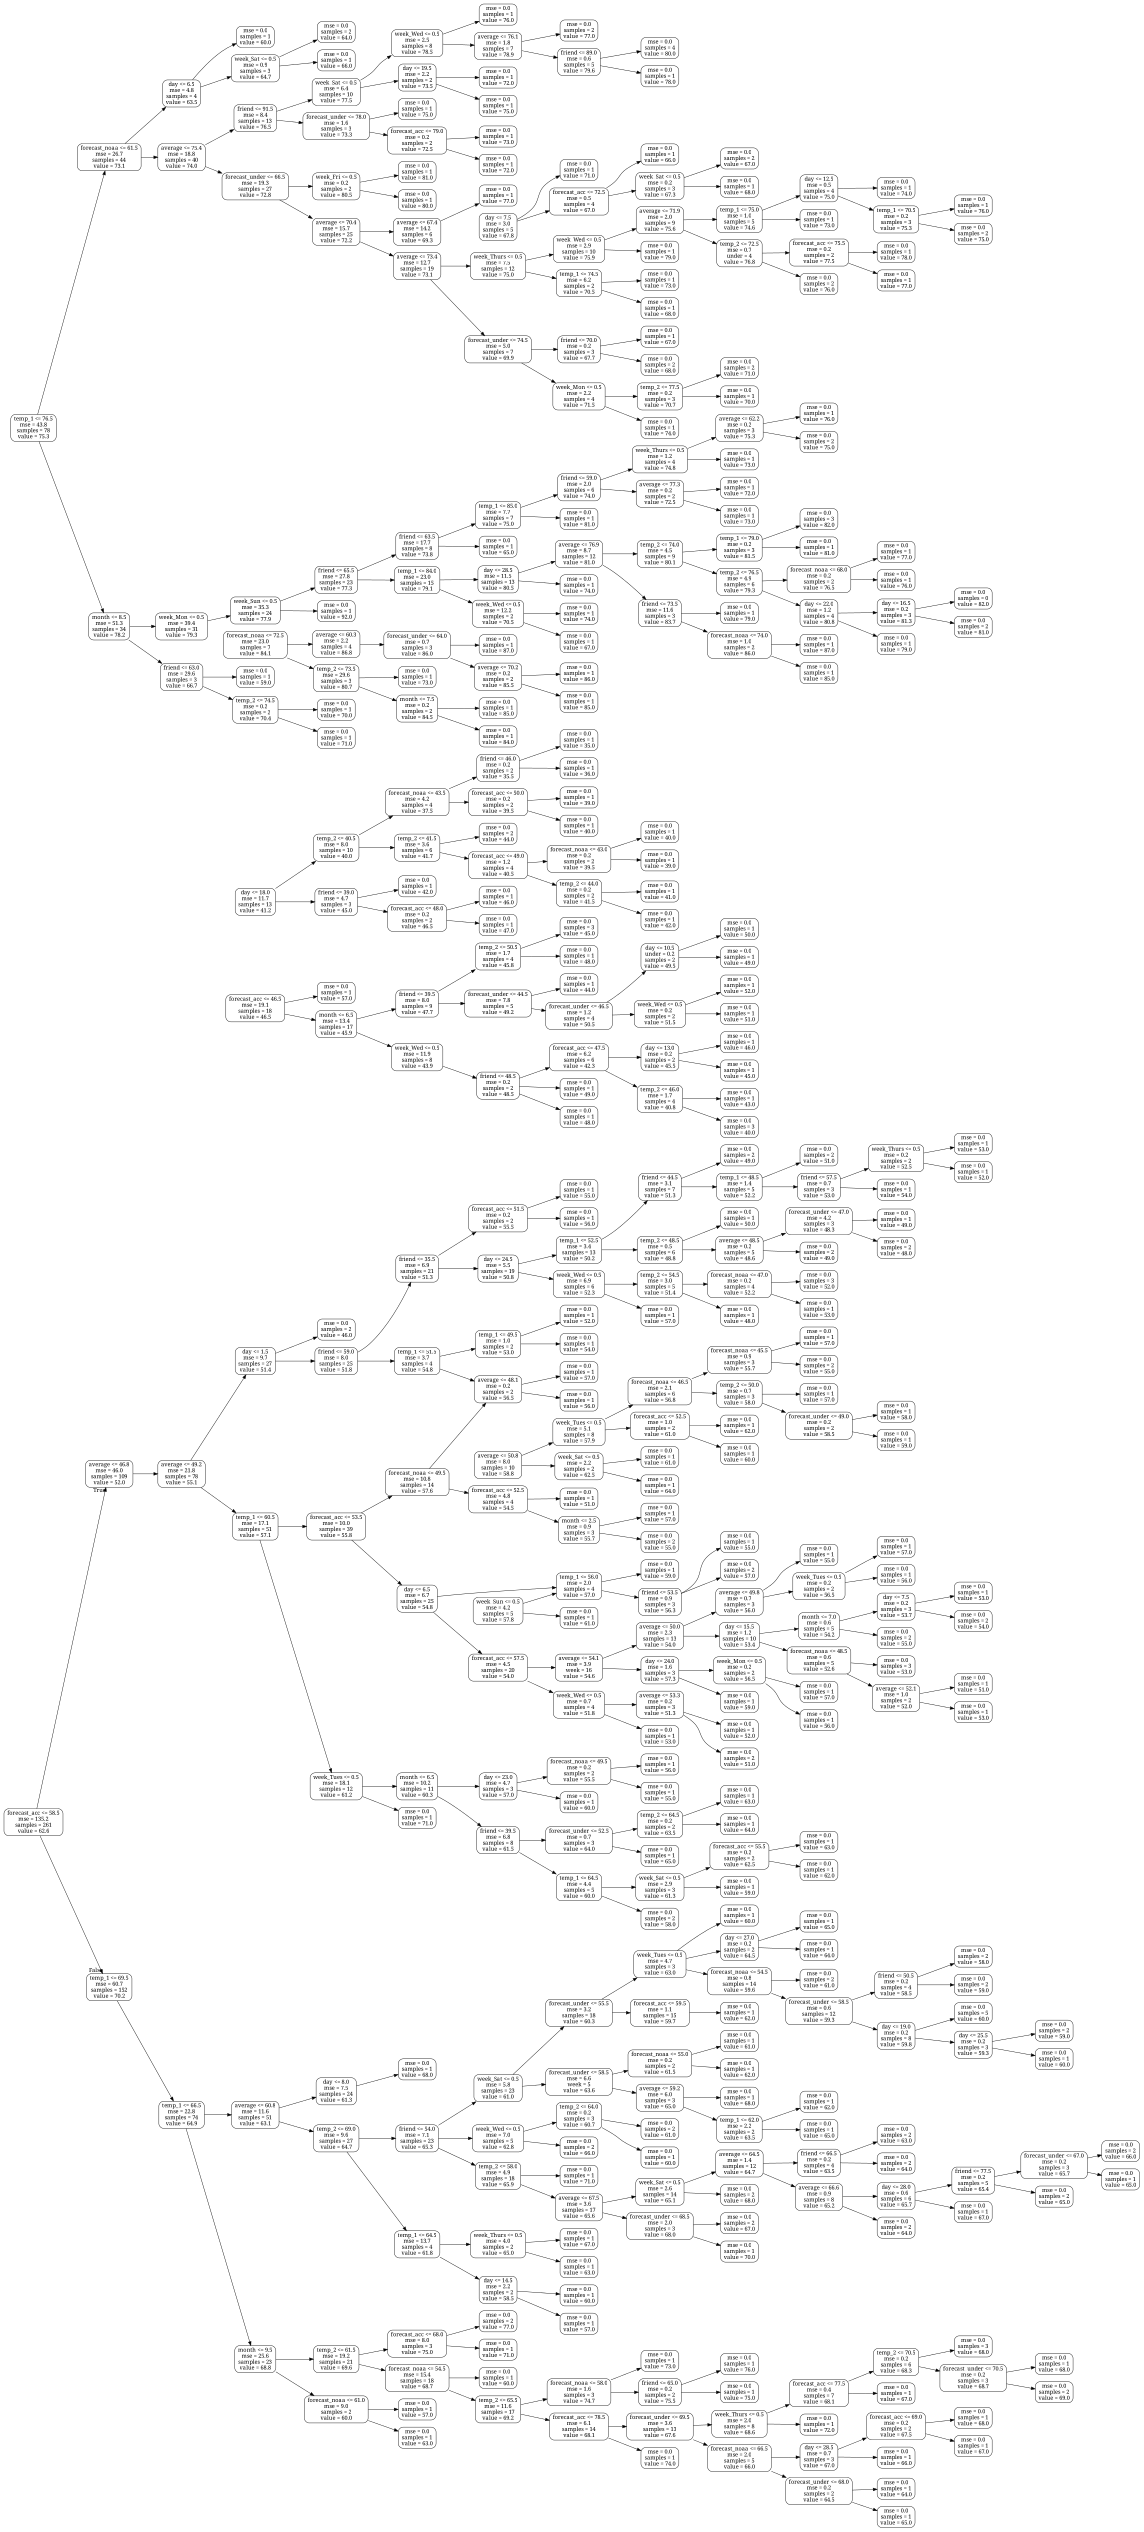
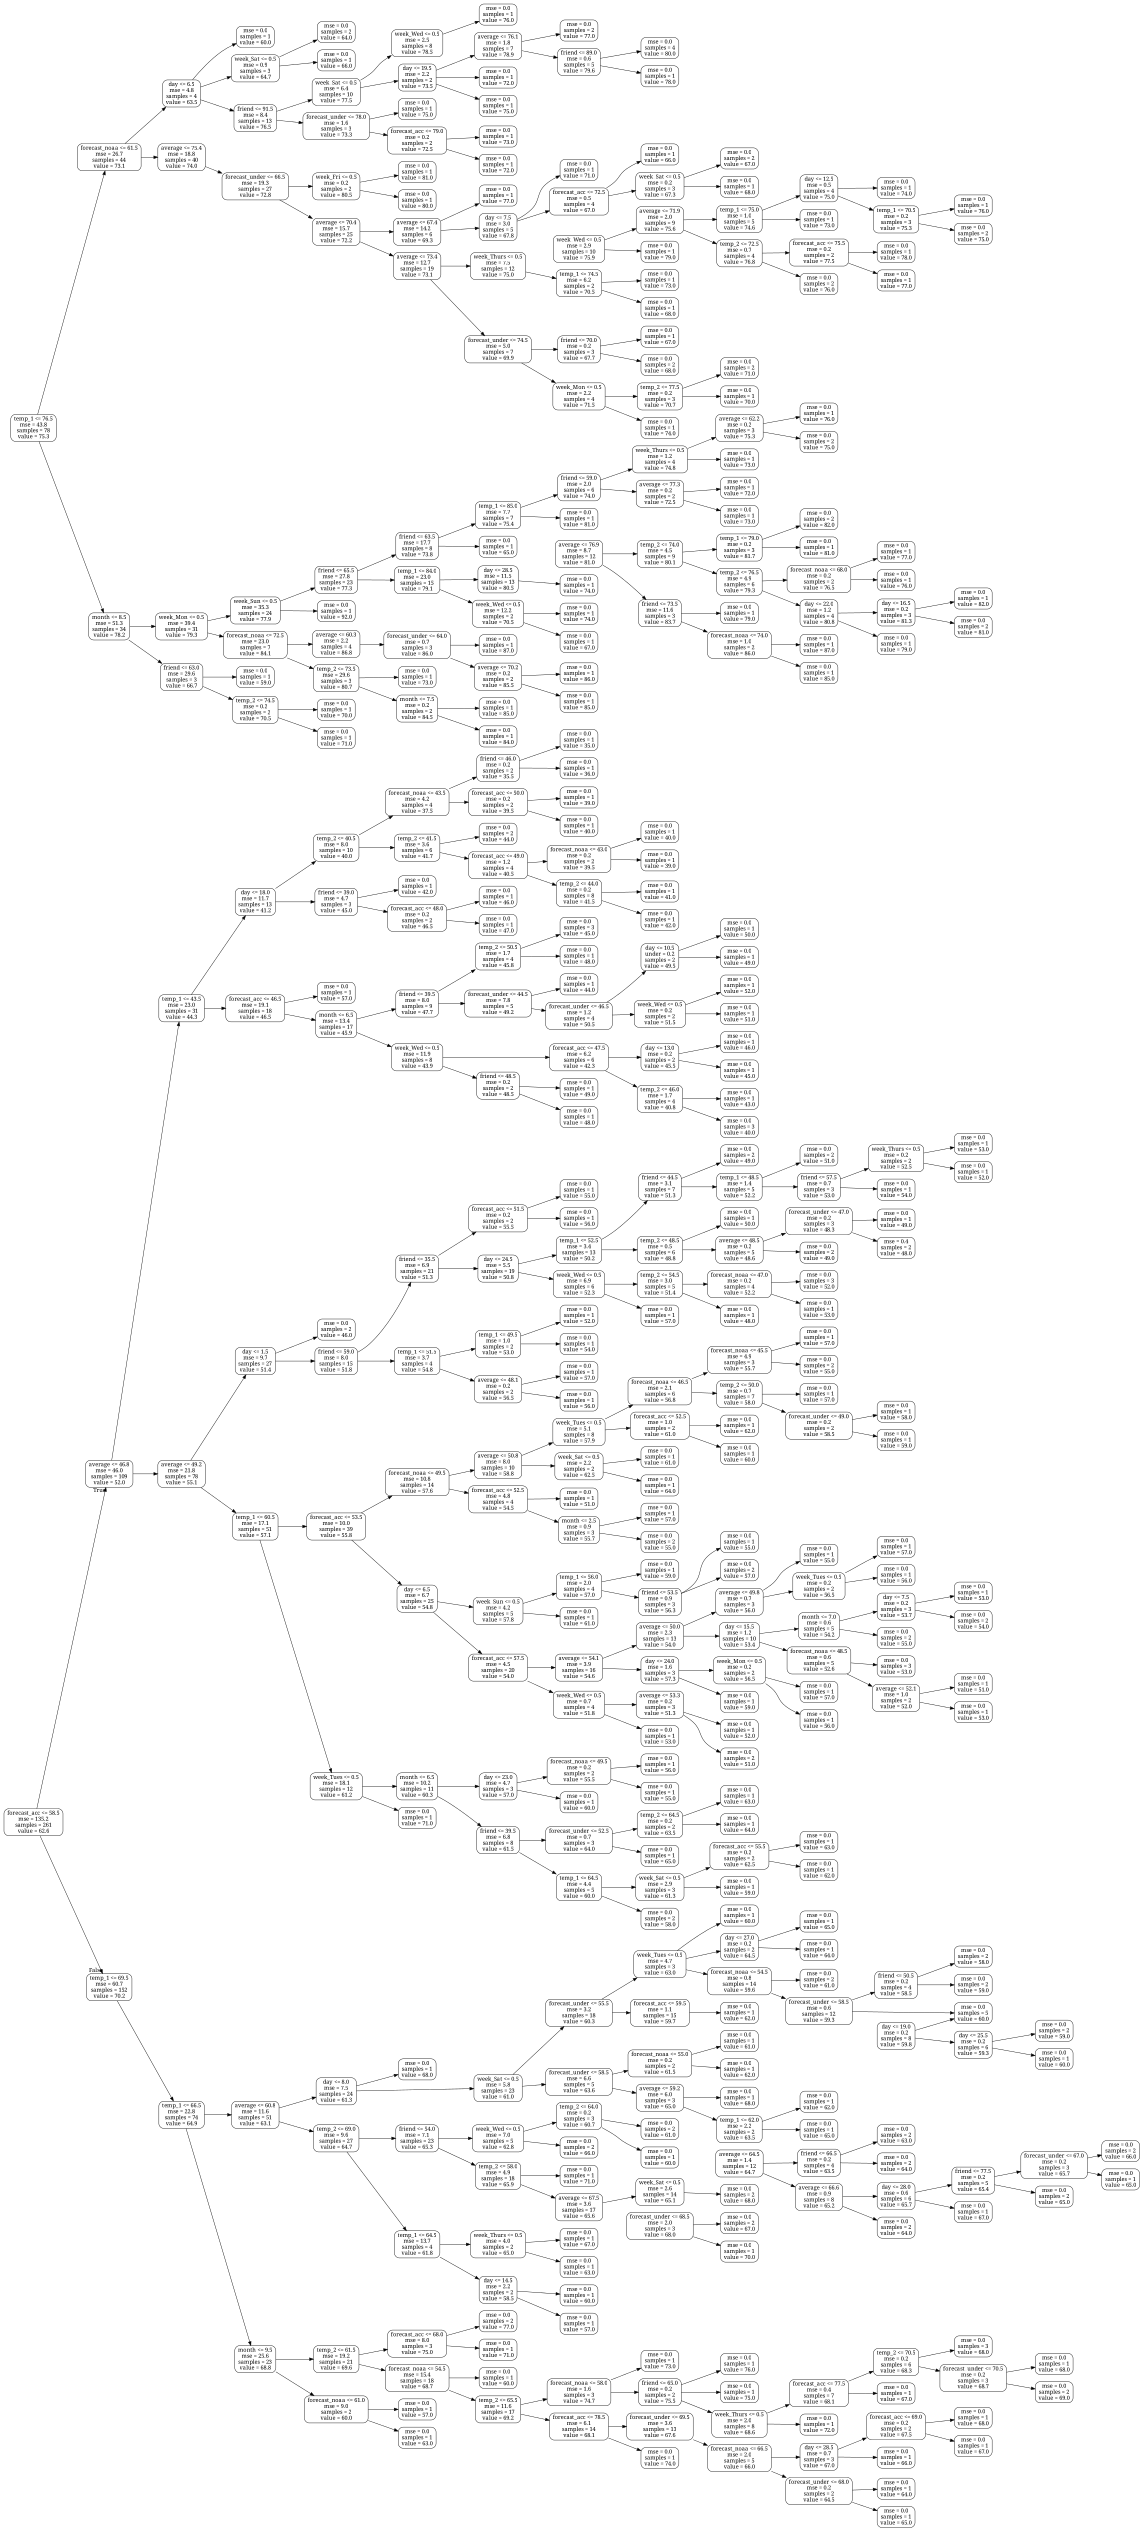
edge "week_Wed <= 0.5 mse = 2.5 samples = 8 value = 78.5" -> "average <= 76.1 mse = 1.8 samples = 7 value = 78.9": now "day <= 19.5 mse = 2.2 samples = 2 value = 73.5" -> "average <= 76.1 mse = 1.8 samples = 7 value = 78.9"
edge "average <= 75.4 mse = 18.8 samples = 40 value = 74.0" -> "friend <= 91.5 mse = 8.4 samples = 13 value = 76.5": now "day <= 6.5 mse = 4.8 samples = 4 value = 63.5" -> "friend <= 91.5 mse = 8.4 samples = 13 value = 76.5"
edge "average <= 67.4 mse = 14.2 samples = 6 value = 69.3" -> "day <= 7.5 mse = 3.0 samples = 5 value = 67.8": added
node "temp_2 <= 72.5 mse = 0.7 under = 4 value = 76.8": label "temp_2 <= 72.5 mse = 0.7 under = 4 value = 76.8" -> "temp_2 <= 72.5 mse = 0.7 samples = 4 value = 76.8"
edge "week_Thurs <= 0.5 mse = 7.5 samples = 12 value = 75.0" -> "week_Wed <= 0.5 mse = 2.9 samples = 10 value = 75.9": removed
node "temp_1 <= 85.0 mse = 7.7 samples = 7 value = 75.0": label "temp_1 <= 85.0 mse = 7.7 samples = 7 value = 75.0" -> "temp_1 <= 85.0 mse = 7.7 samples = 7 value = 75.4"
node "mse = 0.0 samples = 3 value = 82.0": label "mse = 0.0 samples = 3 value = 82.0" -> "mse = 0.0 samples = 2 value = 82.0"
node "temp_1 <= 79.0 mse = 0.2 samples = 3 value = 81.5": label "temp_1 <= 79.0 mse = 0.2 samples = 3 value = 81.5" -> "temp_1 <= 79.0 mse = 0.2 samples = 3 value = 81.7"
edge "day <= 28.5 mse = 11.5 samples = 13 value = 80.5" -> "average <= 76.9 mse = 8.7 samples = 12 value = 81.0": removed
node "mse = 0.0 samples = 0 value = 82.0": label "mse = 0.0 samples = 0 value = 82.0" -> "mse = 0.0 samples = 1 value = 82.0"
edge "week_Mon <= 0.5 mse = 39.4 samples = 31 value = 79.3" -> "forecast_noaa <= 72.5 mse = 23.0 samples = 7 value = 84.1": added
node "temp_2 <= 74.5 mse = 0.2 samples = 2 value = 70.4": label "temp_2 <= 74.5 mse = 0.2 samples = 2 value = 70.4" -> "temp_2 <= 74.5 mse = 0.2 samples = 2 value = 70.5"
node "temp_2 <= 44.0 mse = 0.2 samples = 2 value = 41.5": label "temp_2 <= 44.0 mse = 0.2 samples = 2 value = 41.5" -> "temp_2 <= 44.0 mse = 0.2 samples = 8 value = 41.5"
node "temp_1 <= 43.5 mse = 23.0 samples = 31 value = 44.3": added
edge "friend <= 48.5 mse = 0.2 samples = 2 value = 48.5" -> "forecast_acc <= 47.5 mse = 6.2 samples = 6 value = 42.3": now "week_Wed <= 0.5 mse = 11.9 samples = 8 value = 43.9" -> "forecast_acc <= 47.5 mse = 6.2 samples = 6 value = 42.3"
node "forecast_under <= 47.0 mse = 4.2 samples = 3 value = 48.3": label "forecast_under <= 47.0 mse = 4.2 samples = 3 value = 48.3" -> "forecast_under <= 47.0 mse = 0.2 samples = 3 value = 48.3"
node "mse = 0.0 samples = 2 value = 48.0": label "mse = 0.0 samples = 2 value = 48.0" -> "mse = 0.4 samples = 2 value = 48.0"
node "forecast_noaa <= 45.5 mse = 0.9 samples = 3 value = 55.7": label "forecast_noaa <= 45.5 mse = 0.9 samples = 3 value = 55.7" -> "forecast_noaa <= 45.5 mse = 4.9 samples = 3 value = 55.7"
node "friend <= 59.0 mse = 8.0 samples = 25 value = 51.8": label "friend <= 59.0 mse = 8.0 samples = 25 value = 51.8" -> "friend <= 59.0 mse = 8.0 samples = 15 value = 51.8"
node "temp_2 <= 50.0 mse = 0.7 samples = 3 value = 58.0": label "temp_2 <= 50.0 mse = 0.7 samples = 3 value = 58.0" -> "temp_2 <= 50.0 mse = 0.7 samples = 7 value = 58.0"
edge "forecast_noaa <= 49.5 mse = 10.8 samples = 14 value = 57.6" -> "average <= 48.1 mse = 0.2 samples = 2 value = 56.5": now "forecast_noaa <= 49.5 mse = 10.8 samples = 14 value = 57.6" -> "average <= 50.8 mse = 8.0 samples = 10 value = 58.8"
edge "day <= 6.5 mse = 6.7 samples = 25 value = 54.8" -> "temp_1 <= 56.0 mse = 2.0 samples = 4 value = 57.0": now "day <= 6.5 mse = 6.7 samples = 25 value = 54.8" -> "week_Sun <= 0.5 mse = 4.2 samples = 5 value = 57.8"
node "average <= 54.1 mse = 3.9 week = 16 value = 54.6": label "average <= 54.1 mse = 3.9 week = 16 value = 54.6" -> "average <= 54.1 mse = 3.9 samples = 16 value = 54.6"
edge "forecast_under <= 58.5 mse = 0.6 samples = 12 value = 59.3" -> "day <= 19.0 mse = 0.2 samples = 8 value = 59.8": now "forecast_under <= 58.5 mse = 0.6 samples = 12 value = 59.3" -> "mse = 0.0 samples = 5 value = 60.0"
node "day <= 25.5 mse = 0.2 samples = 3 value = 59.3": label "day <= 25.5 mse = 0.2 samples = 3 value = 59.3" -> "day <= 25.5 mse = 0.2 samples = 6 value = 59.3"
node "forecast_under <= 58.5 mse = 6.6 week = 5 value = 63.6": label "forecast_under <= 58.5 mse = 6.6 week = 5 value = 63.6" -> "forecast_under <= 58.5 mse = 6.6 samples = 5 value = 63.6"
edge "friend <= 54.0 mse = 7.1 samples = 23 value = 65.3" -> "week_Sat <= 0.5 mse = 5.8 samples = 23 value = 61.0": now "day <= 8.0 mse = 7.5 samples = 24 value = 61.3" -> "week_Sat <= 0.5 mse = 5.8 samples = 23 value = 61.0"
edge "week_Sat <= 0.5 mse = 2.6 samples = 14 value = 65.1" -> "average <= 64.5 mse = 1.4 samples = 12 value = 64.7": removed
edge "average <= 67.5 mse = 3.6 samples = 17 value = 65.6" -> "forecast_under <= 68.5 mse = 2.0 samples = 3 value = 68.0": removed
edge "forecast_under <= 69.5 mse = 3.6 samples = 13 value = 67.6" -> "week_Thurs <= 0.5 mse = 2.0 samples = 8 value = 68.6": now "friend <= 65.0 mse = 0.2 samples = 2 value = 75.5" -> "week_Thurs <= 0.5 mse = 2.0 samples = 8 value = 68.6"
